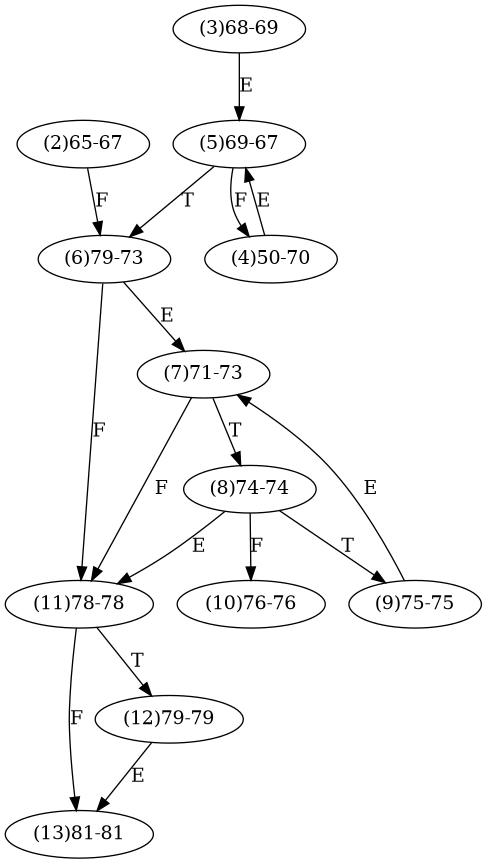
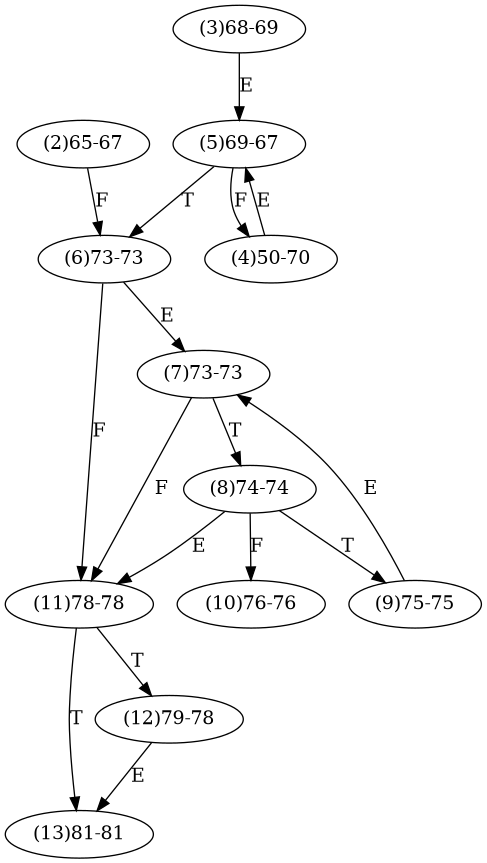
node "(6)79-73": label "(6)79-73" -> "(6)73-73"
node "(7)71-73": label "(7)71-73" -> "(7)73-73"
edge "(11)78-78" -> "(13)81-81": label "F" -> "T"
node "(12)79-79": label "(12)79-79" -> "(12)79-78"
